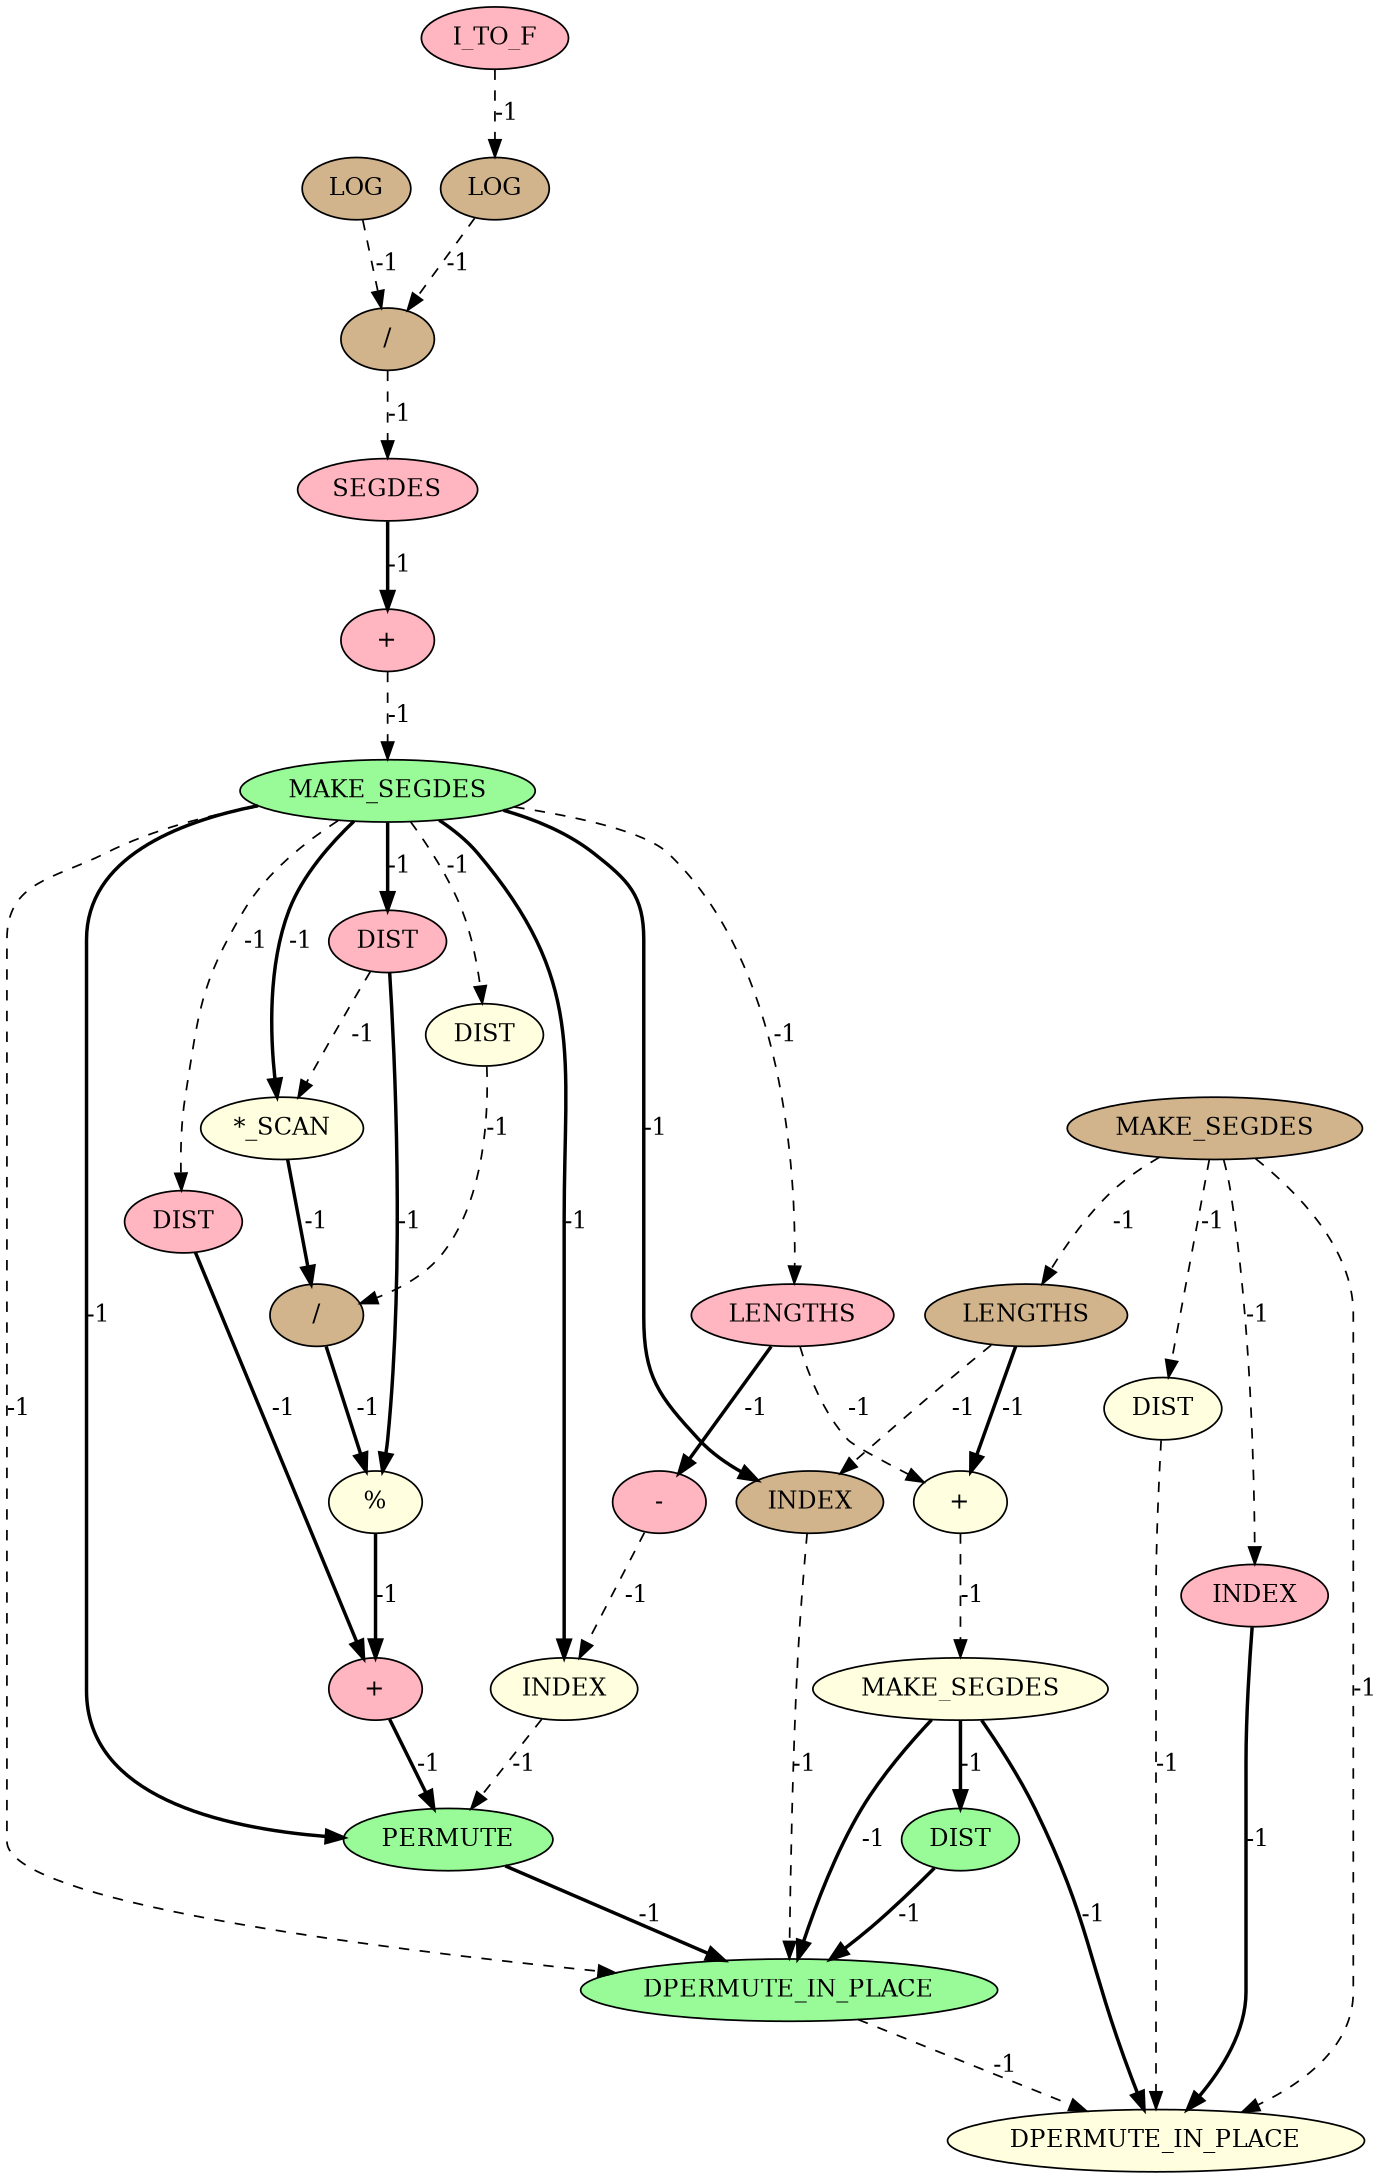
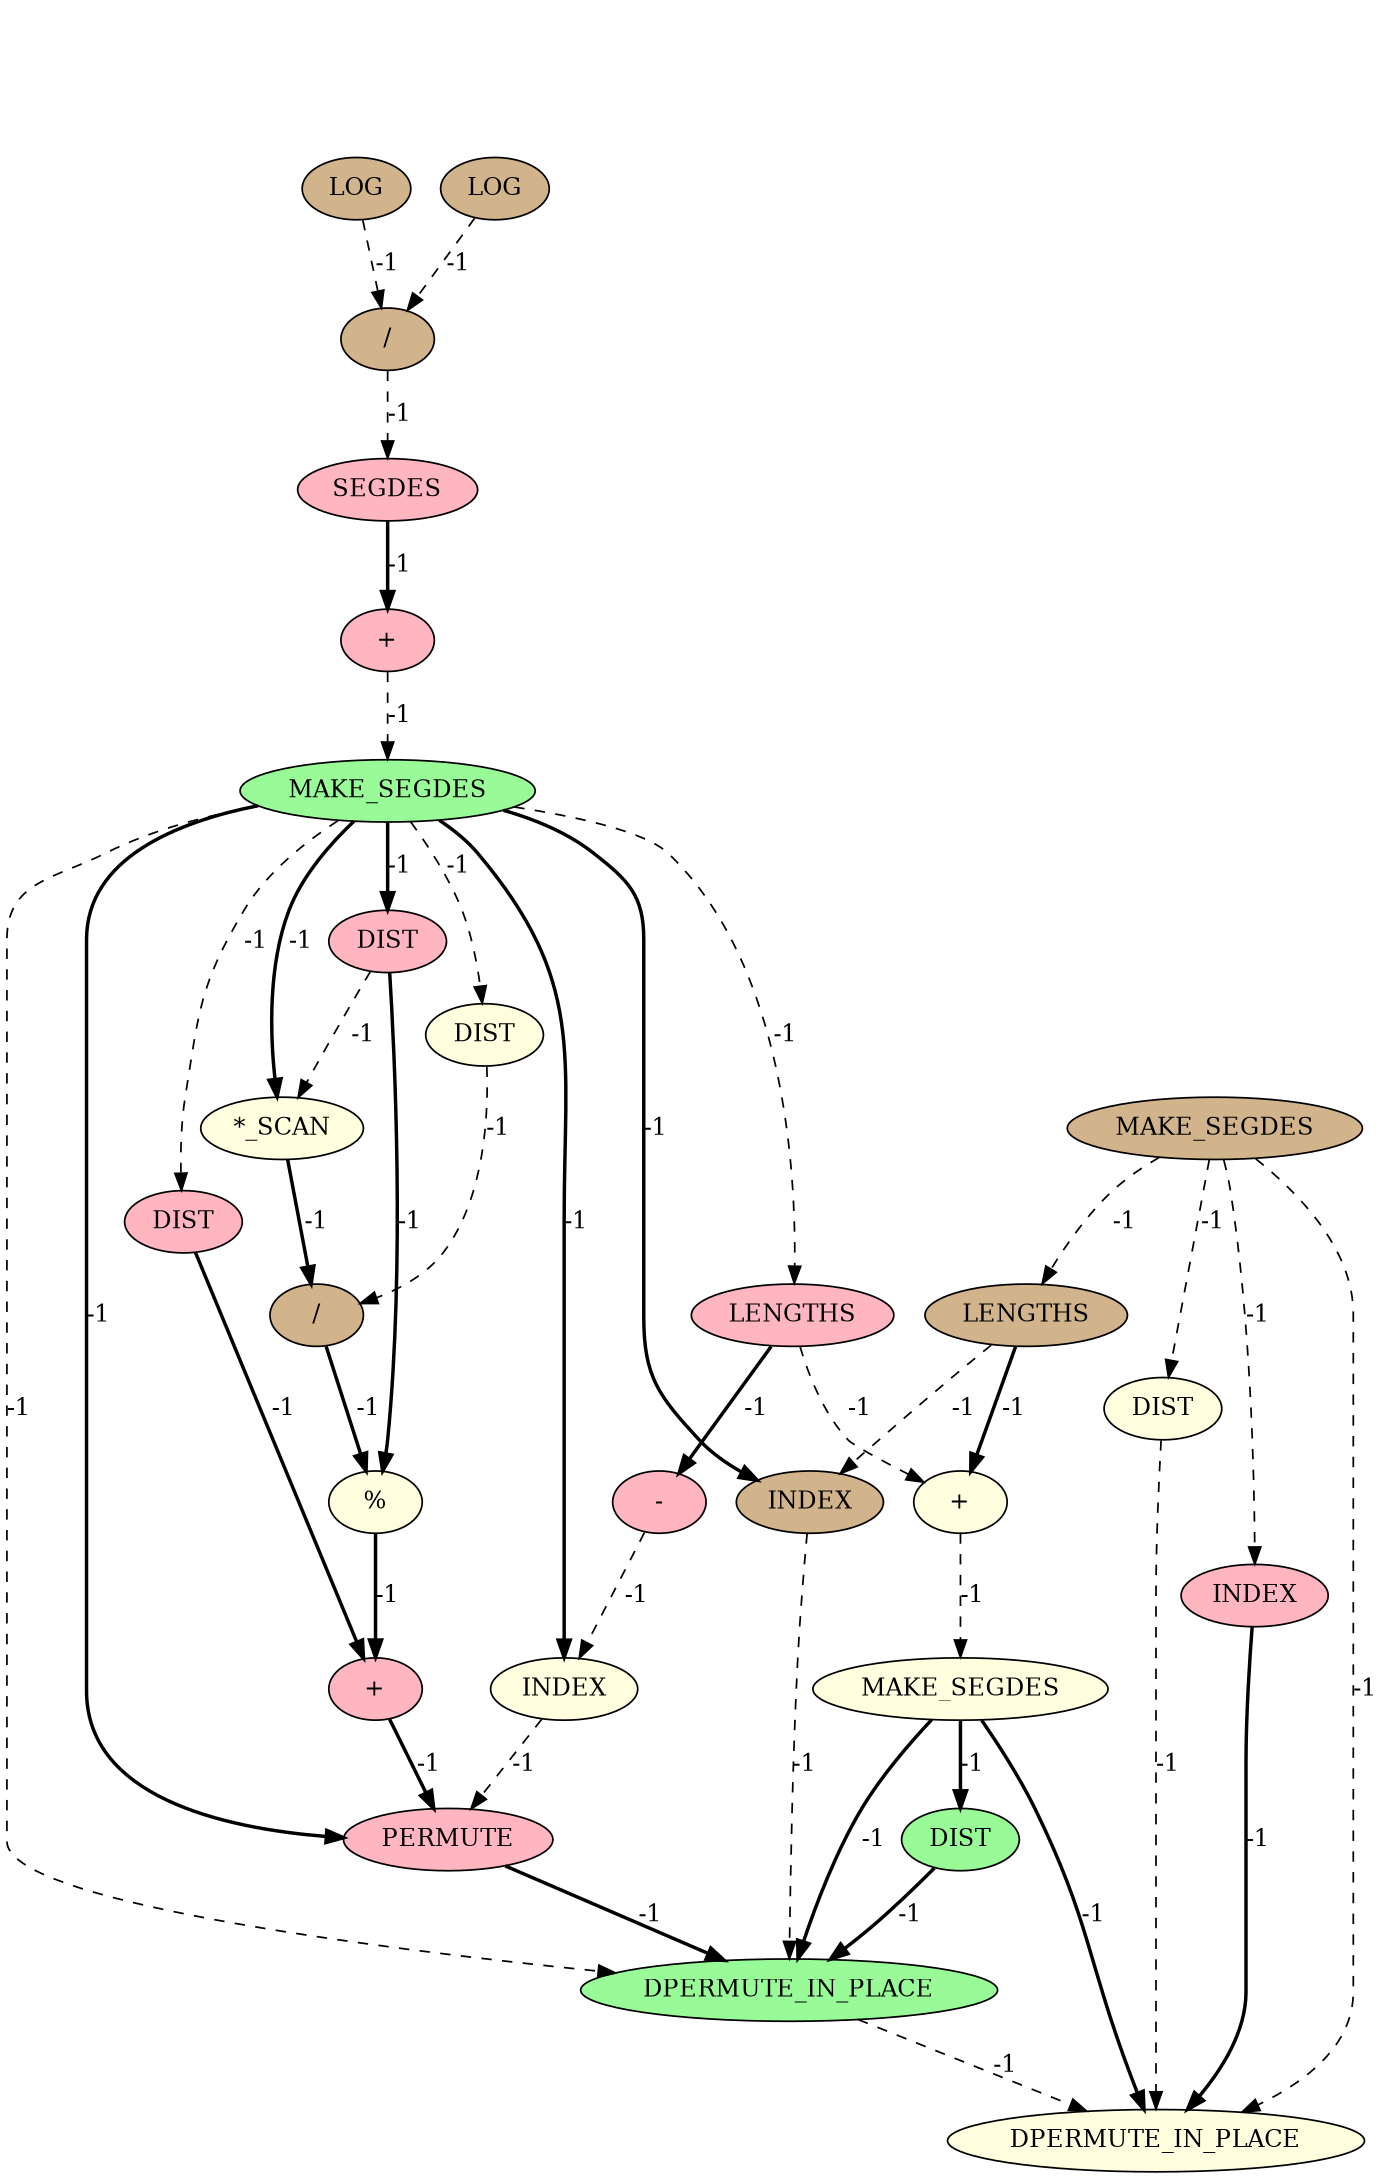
node "I_TO_F": removed
node "PERMUTE": fillcolor palegreen -> lightpink
